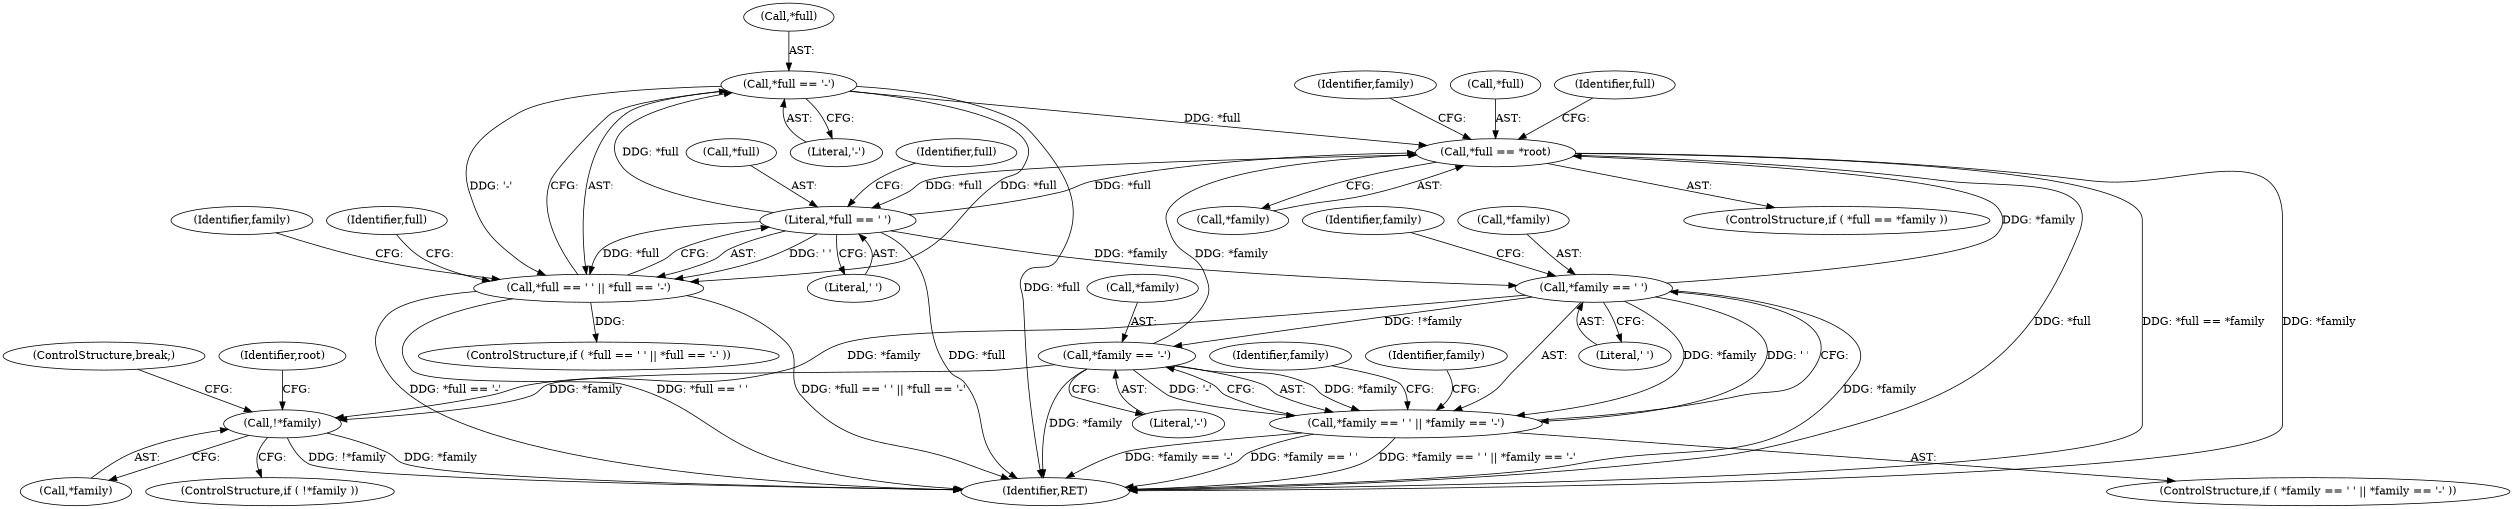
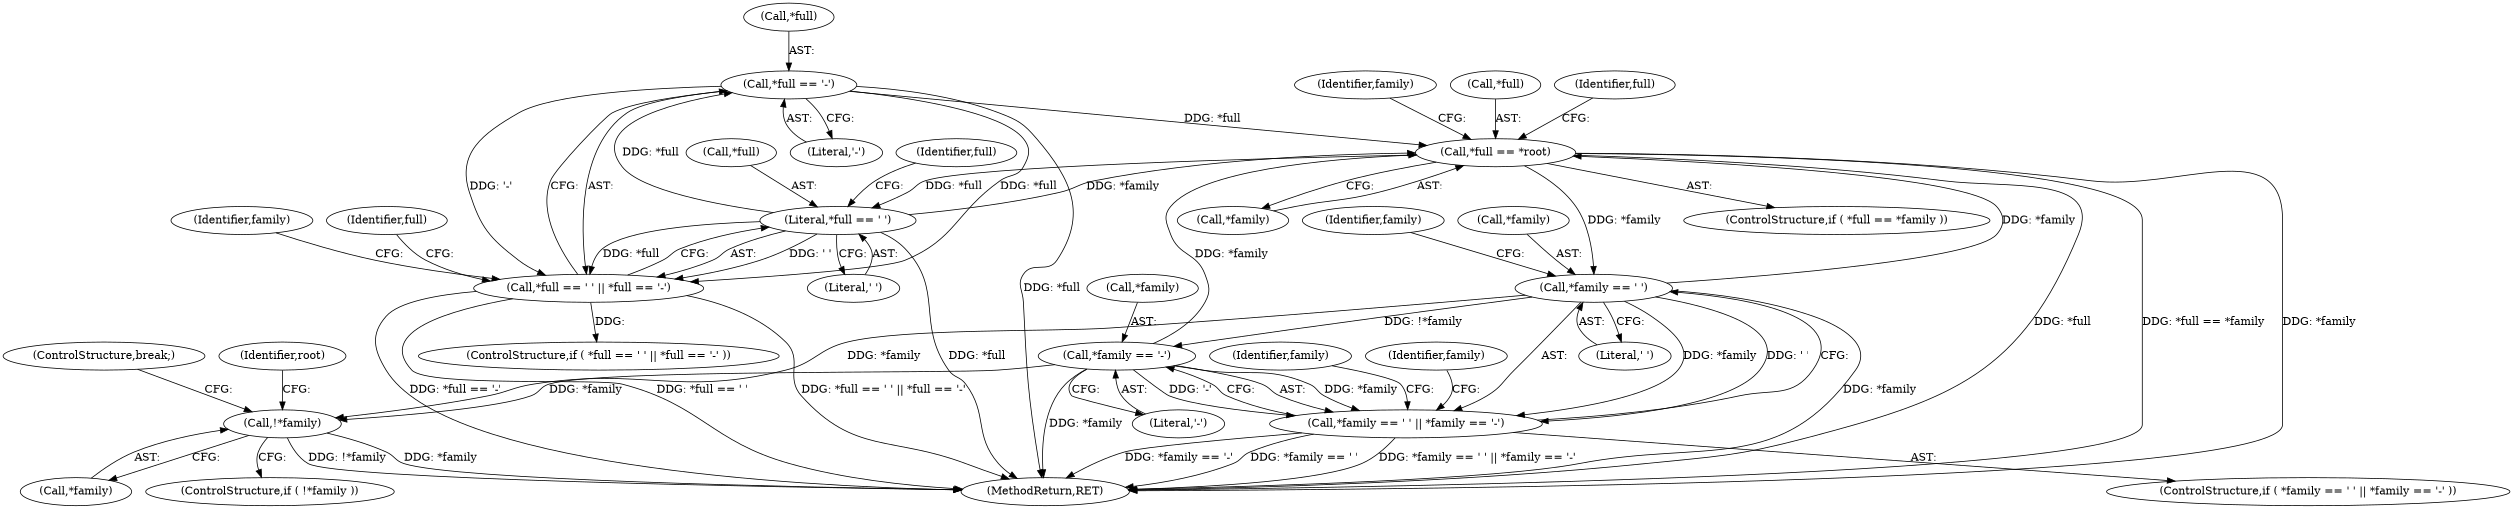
edge "(Literal,*full == ' ')" -> "(Call,*full == *root)": label "DDG: *full" -> "DDG: *family"
edge "(Literal,*full == ' ')" -> "(Call,*family == ' ')": now "(Call,*full == *root)" -> "(Call,*family == ' ')"
node "(Identifier,RET)": label "(Identifier,RET)" -> "(MethodReturn,RET)"
